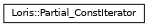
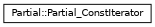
node "Loris::Partial_ConstIterator": label "Loris::Partial_ConstIterator" -> "Partial::Partial_ConstIterator"
